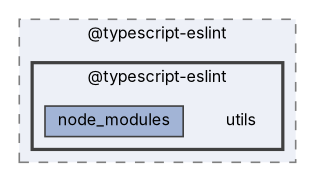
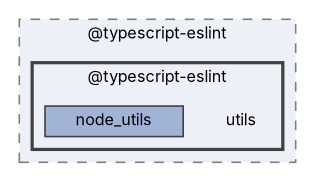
node "node_modules": label "node_modules" -> "node_utils"
